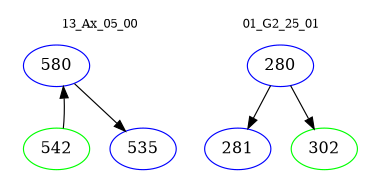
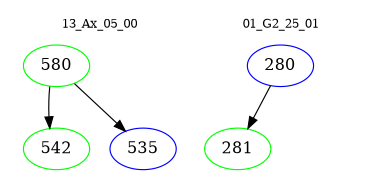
node "580": color blue -> green
edge "542" -> "580": reversed
node "281": color blue -> green
node "302": removed
